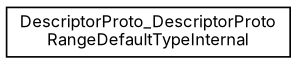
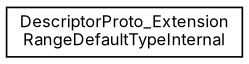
node "DescriptorProto_DescriptorProto RangeDefaultTypeInternal": label "DescriptorProto_DescriptorProto RangeDefaultTypeInternal" -> "DescriptorProto_Extension RangeDefaultTypeInternal"
